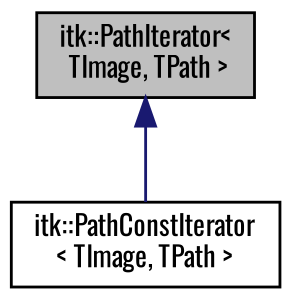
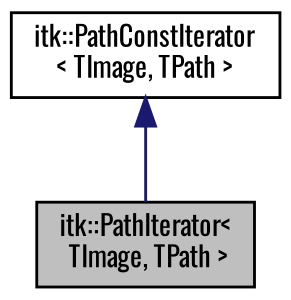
edge "itk::PathConstIterator < TImage, TPath >" -> "itk::PathIterator< TImage, TPath >": reversed
